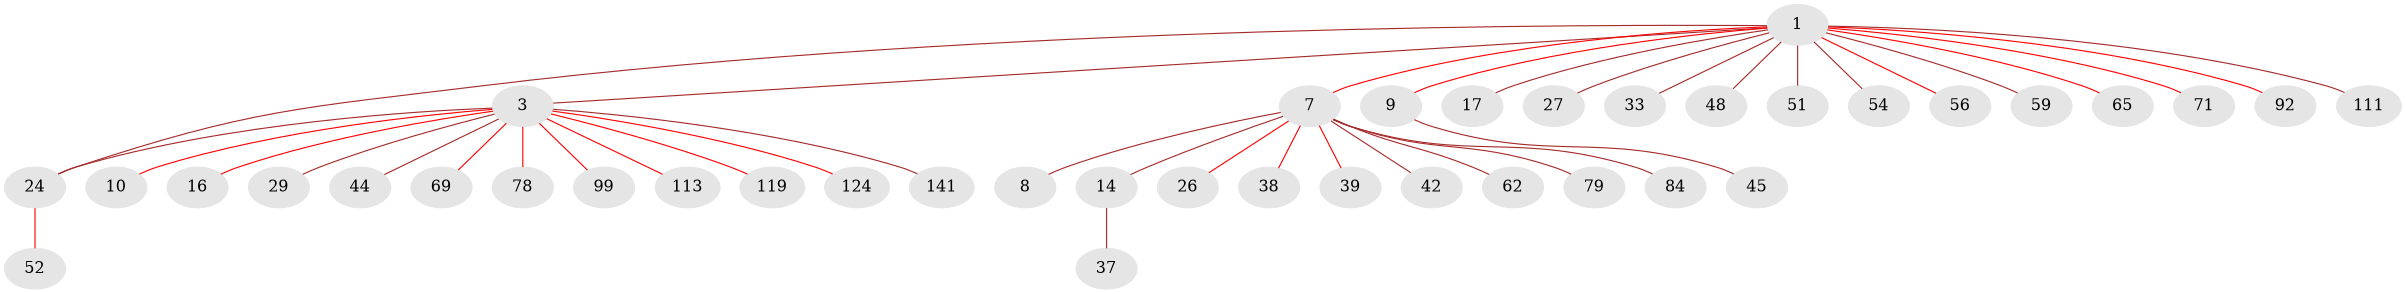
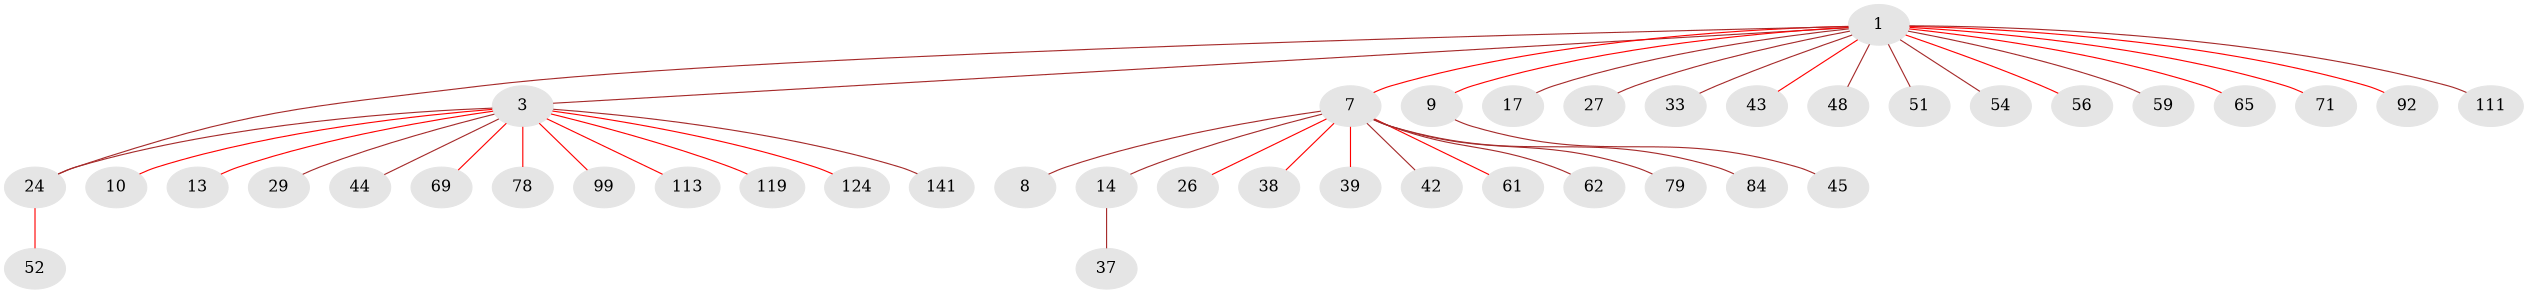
node "43": added
node "16": label "16" -> "13"
node "61": added
